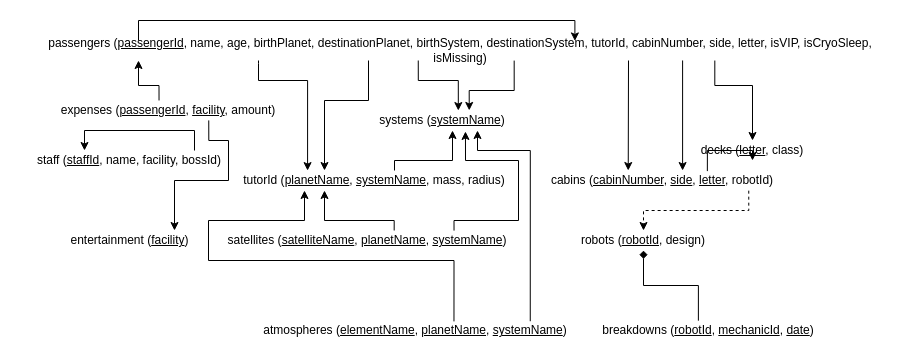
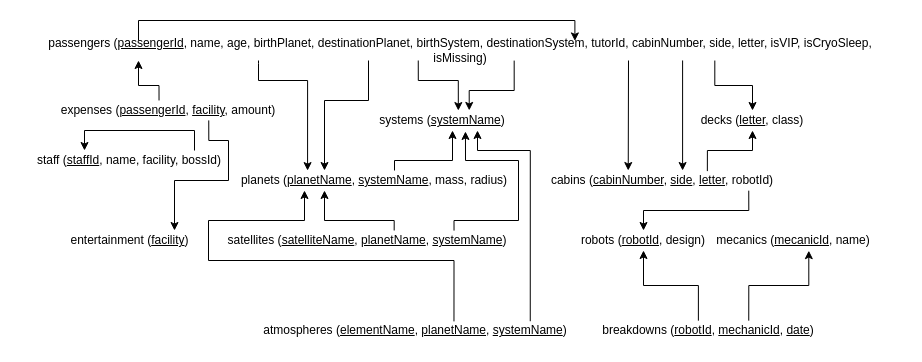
node "decks (letter, class)": moved (753, 151) -> (753, 121)
node "tutorId (planetName, systemName, mass, radius)": label "tutorId (planetName, systemName, mass, radius)" -> "planets (planetName, systemName, mass, radius)"
edge "cabins (cabinNumber, side, letter, robotId)" -> "robots (robotId, design)": style dashed -> solid
node "mecanics (mecanicId, name)": added
edge "breakdowns (robotId, mechanicId, date)" -> "robots (robotId, design)": arrowhead diamond -> classic
edge "breakdowns (robotId, mechanicId, date)" -> "mecanics (mecanicId, name)": added
